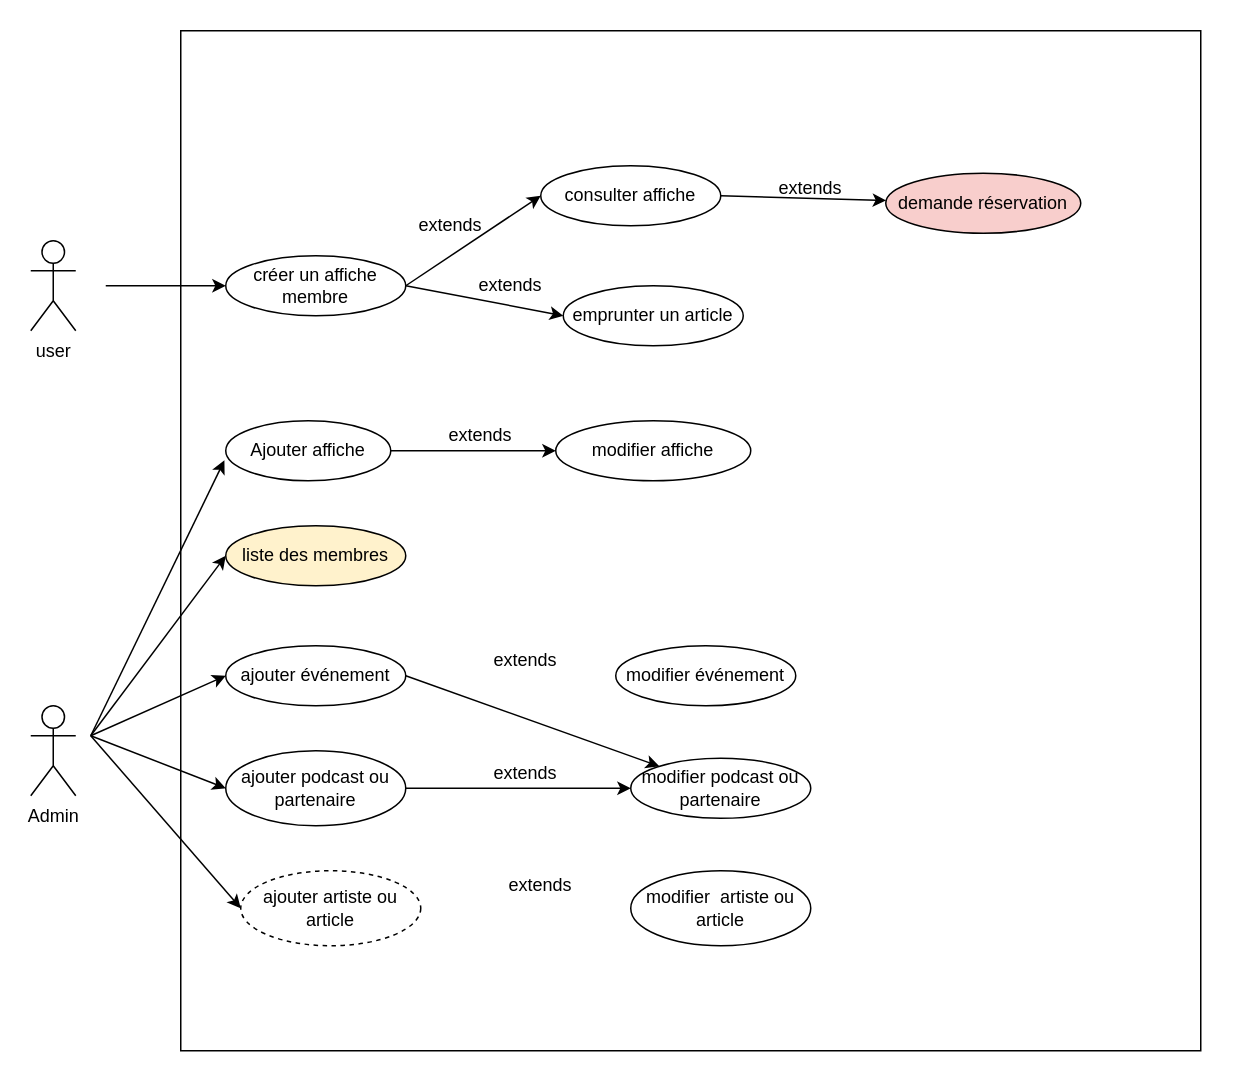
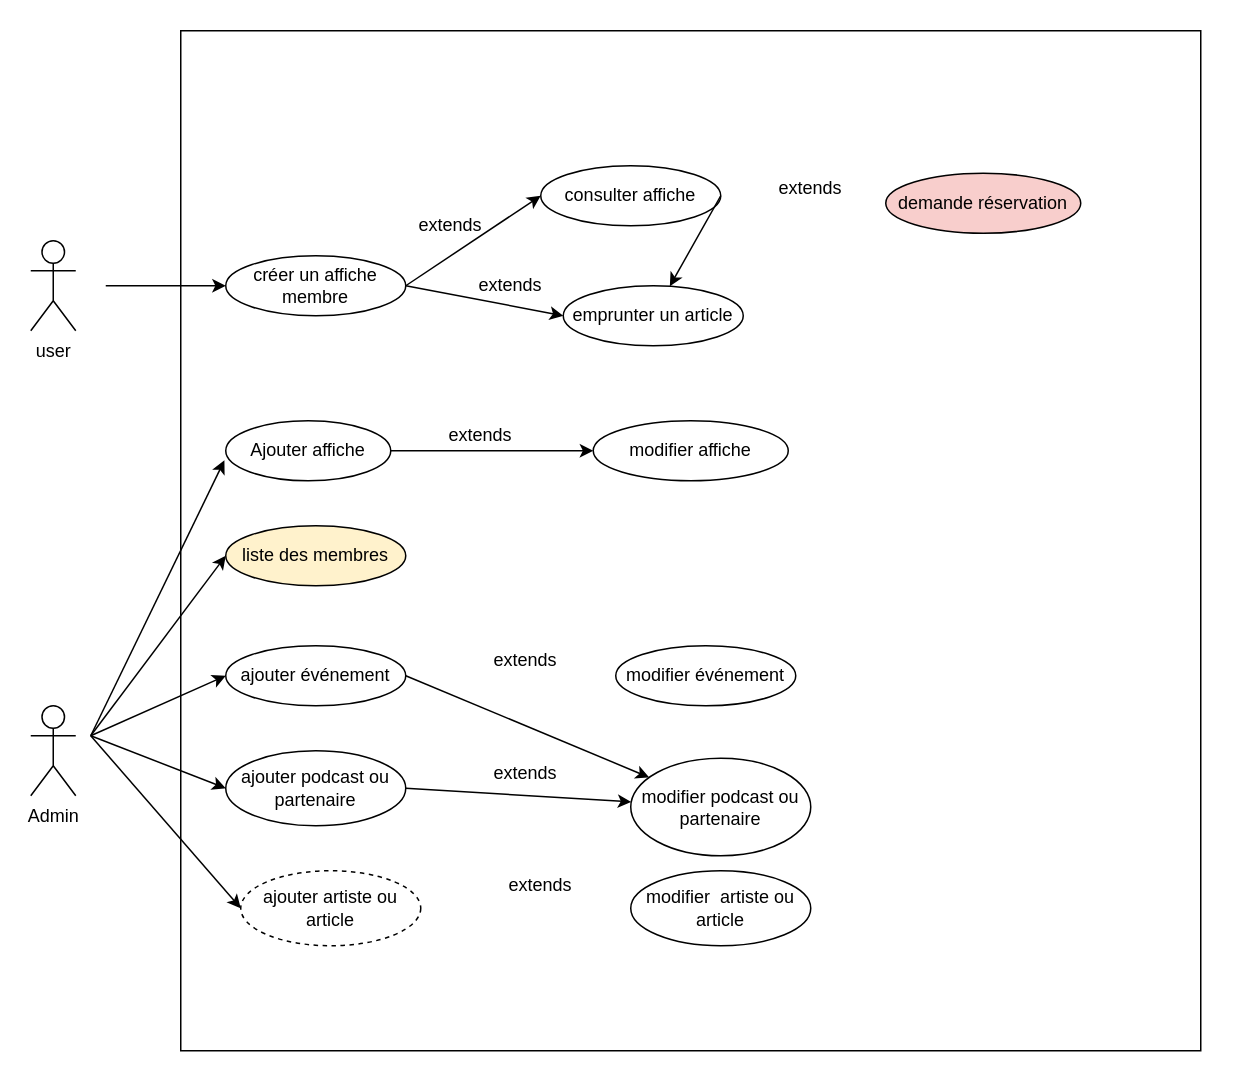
edge "consulter affiche" -> "demande réservation": now "consulter affiche" -> "emprunter un article"
node "modifier affiche": moved (653, 451) -> (691, 451)
node "modifier podcast ou partenaire": size 180x60 -> 180x98
